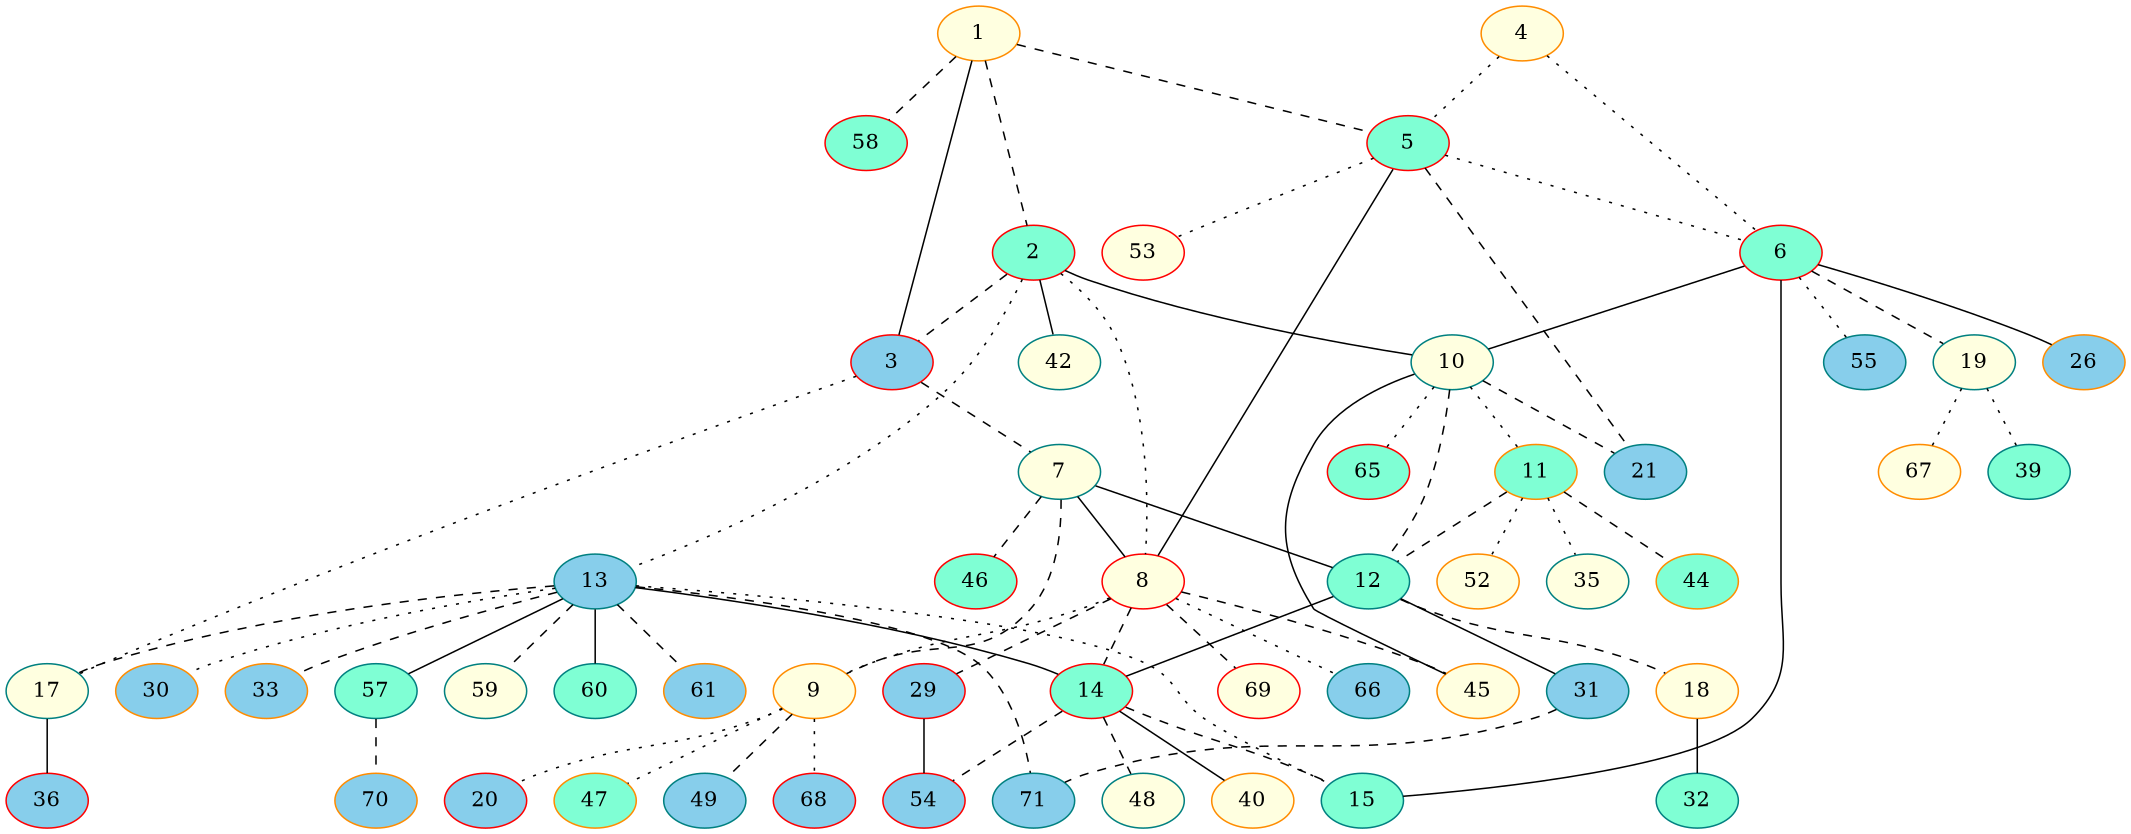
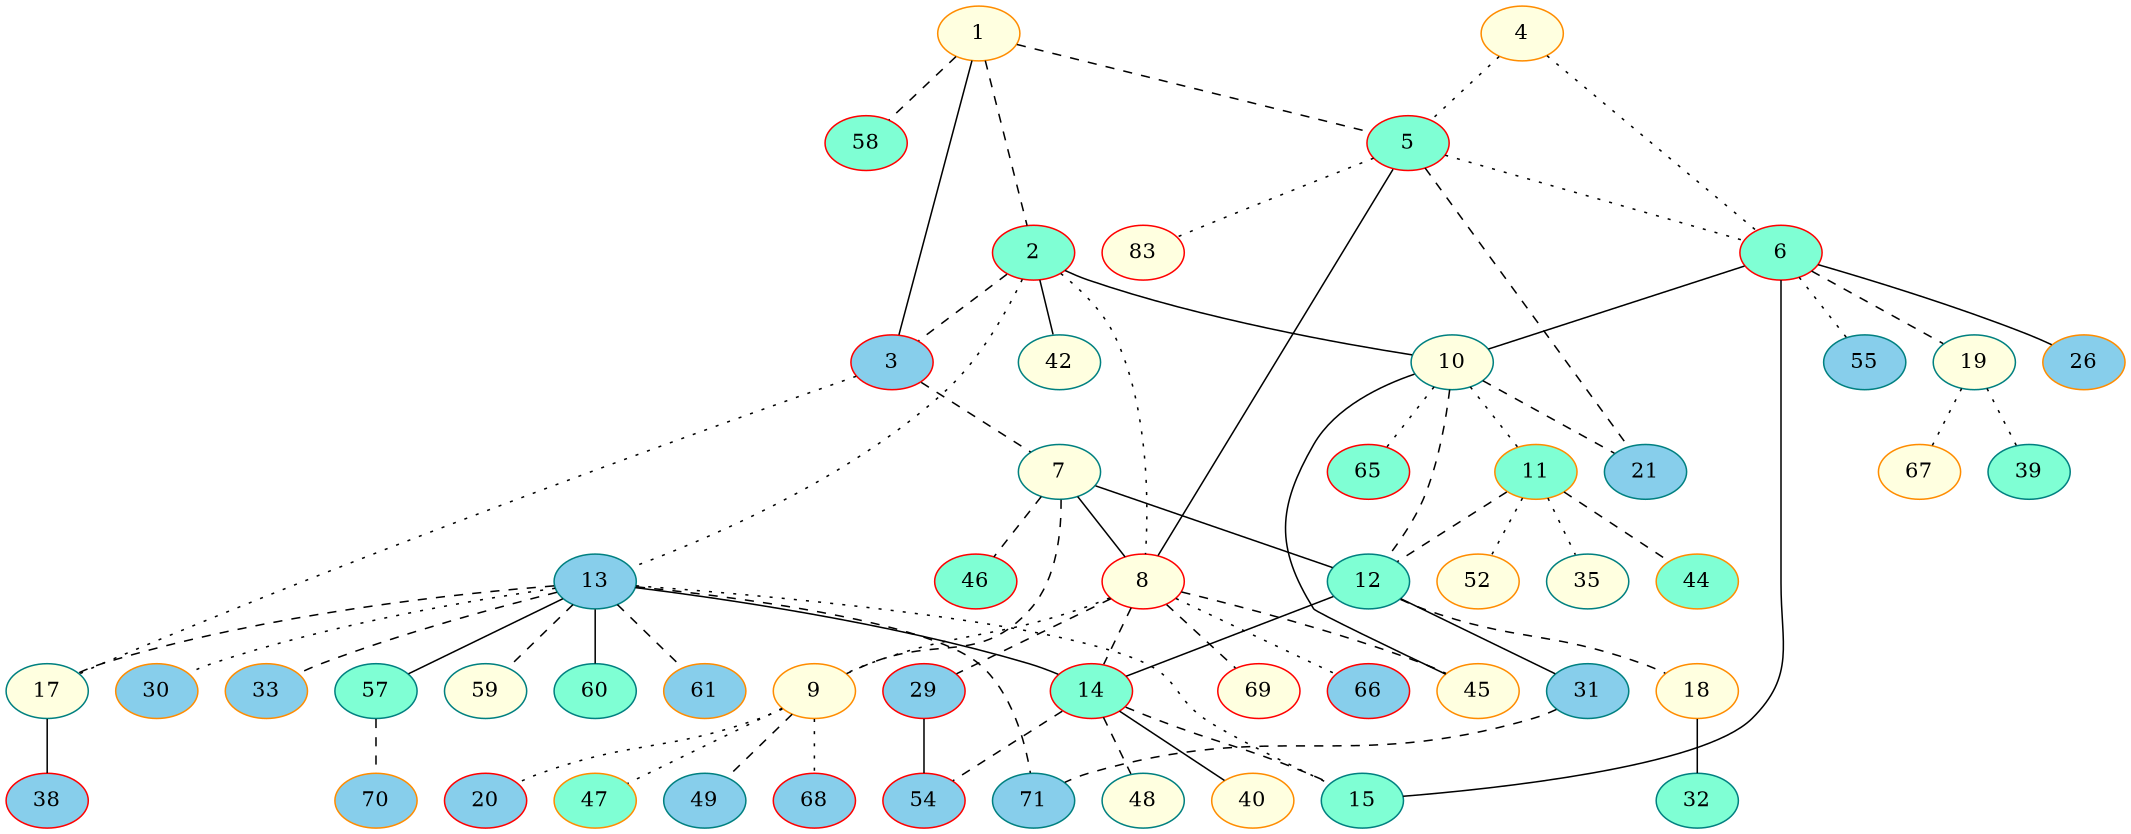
node "53": label "53" -> "83"
node "66": color teal -> red
node "36": label "36" -> "38"
